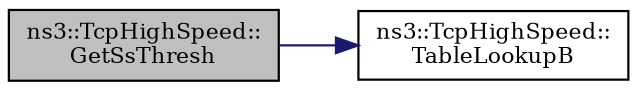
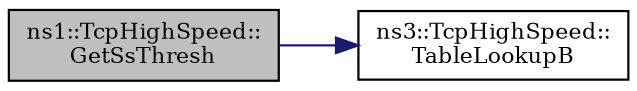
node "ns3::TcpHighSpeed:: GetSsThresh": label "ns3::TcpHighSpeed:: GetSsThresh" -> "ns1::TcpHighSpeed:: GetSsThresh"
